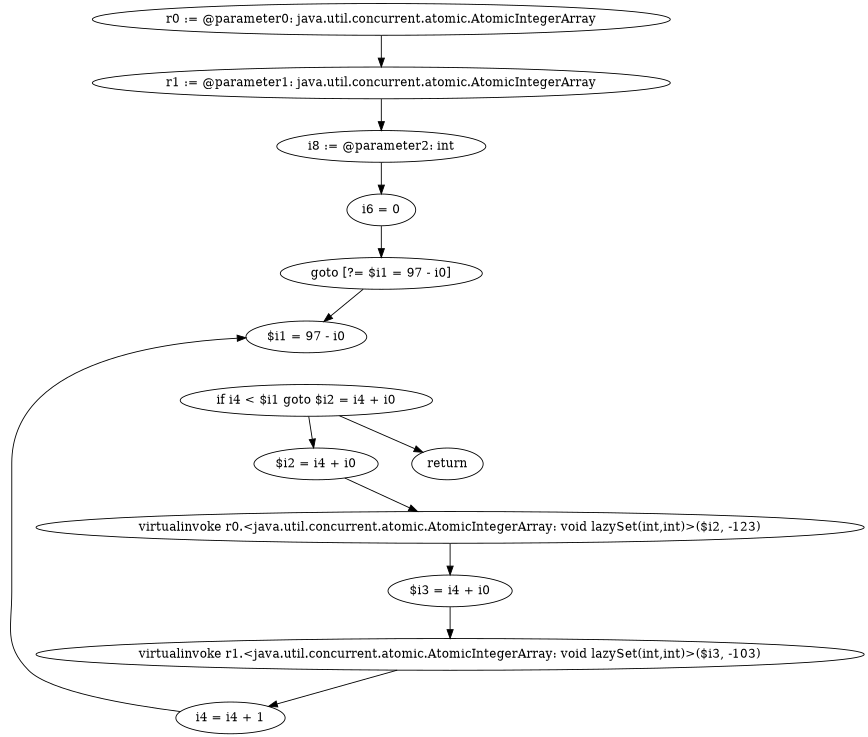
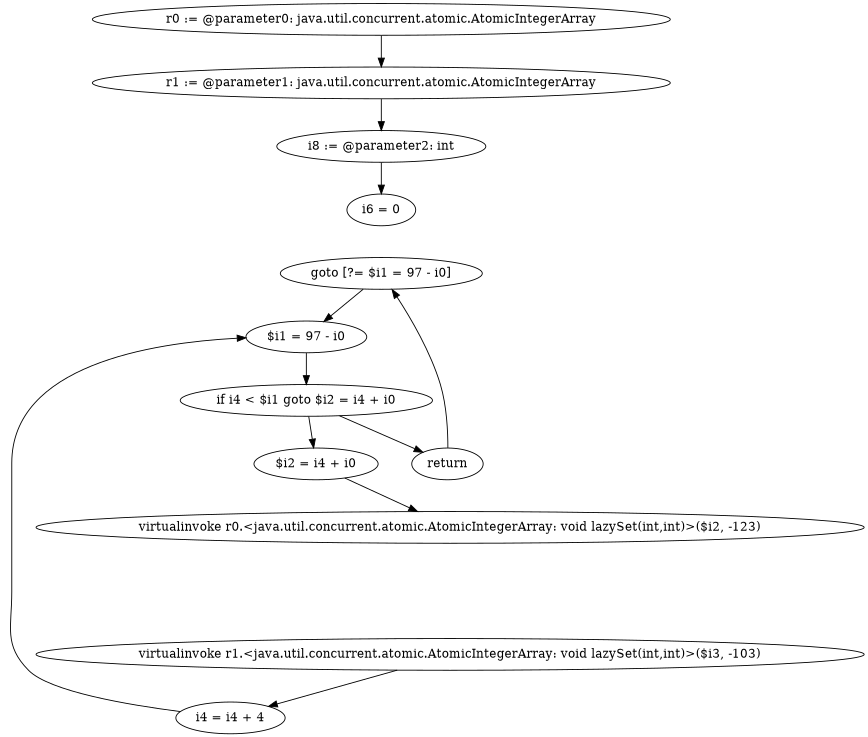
edge "i6 = 0" -> "goto [?= $i1 = 97 - i0]": now "return" -> "goto [?= $i1 = 97 - i0]"
edge "$i1 = 97 - i0" -> "if i4 < $i1 goto $i2 = i4 + i0": added
node "$i3 = i4 + i0": removed
node "i4 = i4 + 1": label "i4 = i4 + 1" -> "i4 = i4 + 4"
